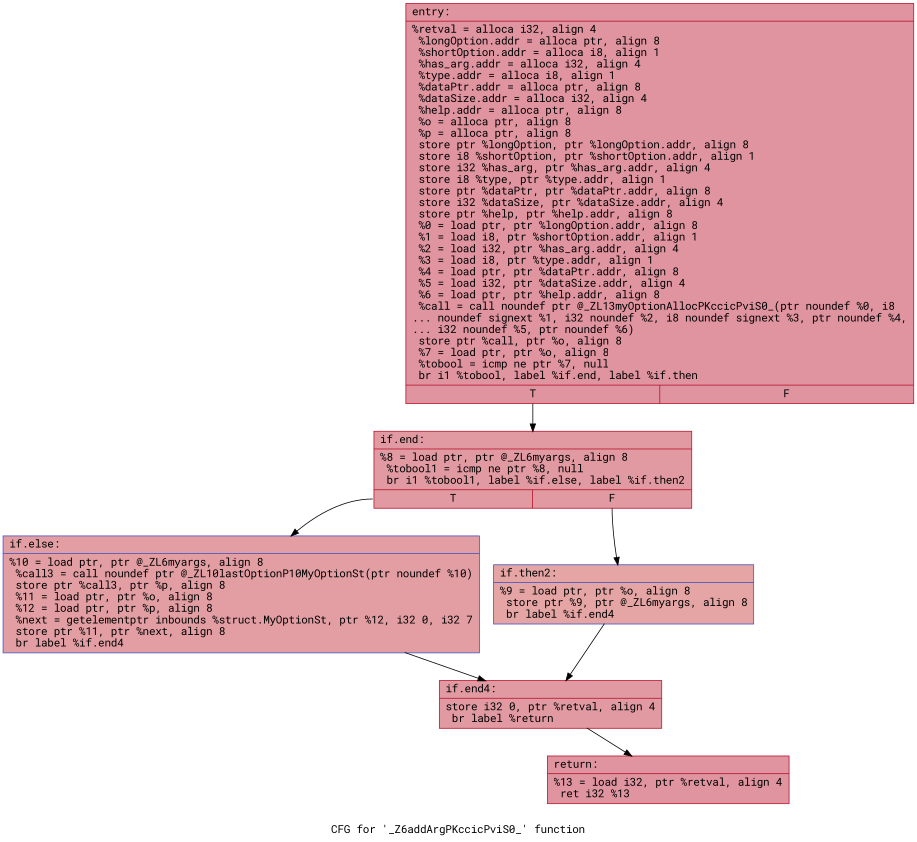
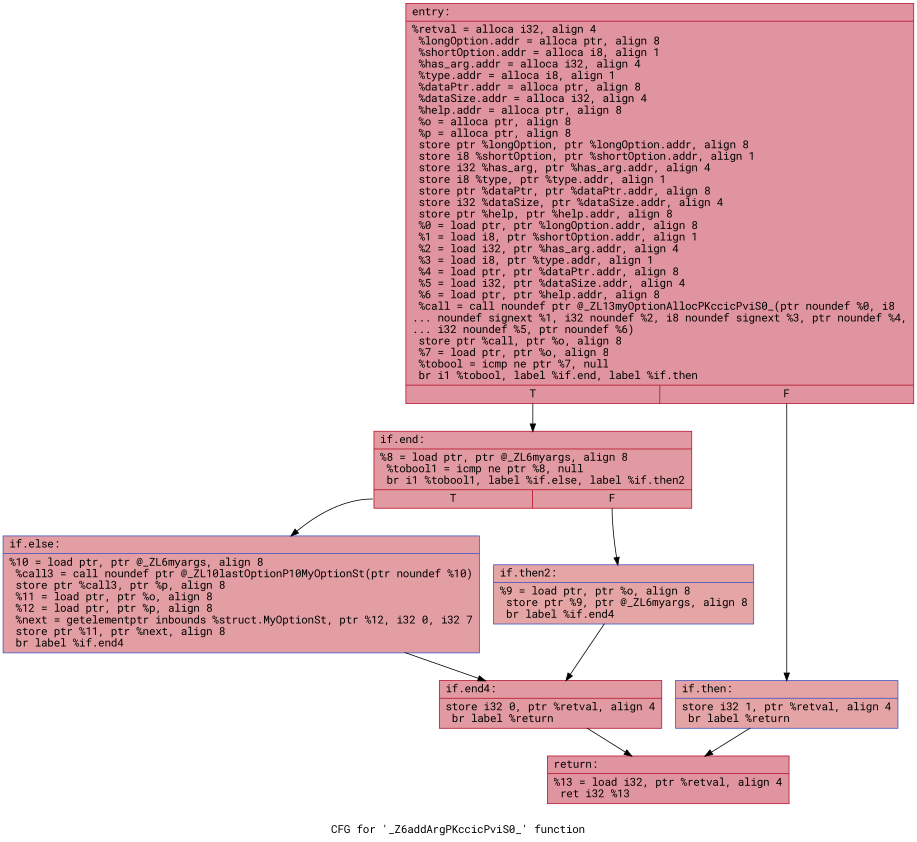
node "if.then:": added
